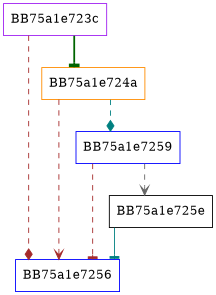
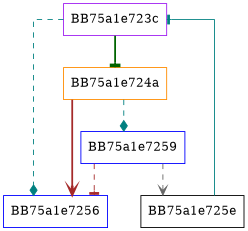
edge "BB75a1e723c" -> "BB75a1e7256": color brown -> teal
edge "BB75a1e724a" -> "BB75a1e7256": style dashed -> bold
edge "BB75a1e725e" -> "BB75a1e7256": now "BB75a1e725e" -> "BB75a1e723c"
